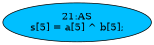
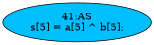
node "21:AS s[5] = a[5] ^ b[5];": label "21:AS s[5] = a[5] ^ b[5];" -> "41:AS s[5] = a[5] ^ b[5];"
